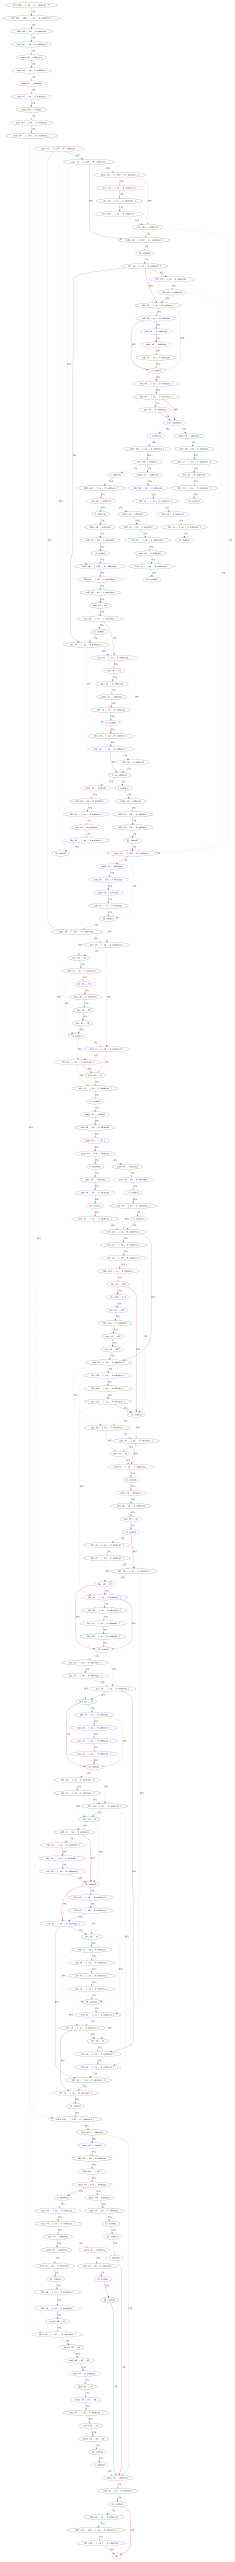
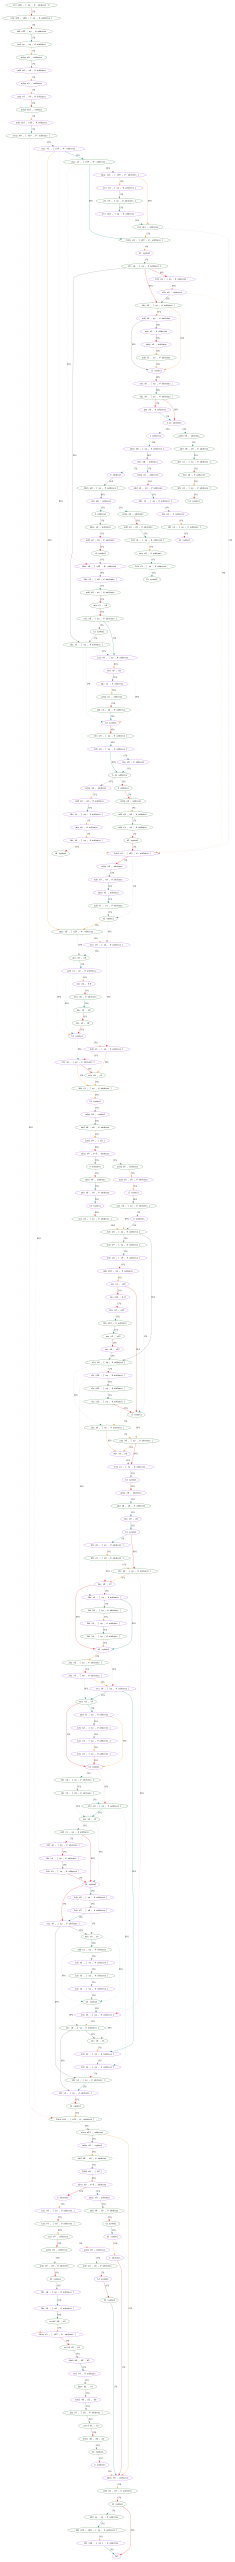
edge "stur w0 , [ x29 , #- address ]" -> "stur x1 , [ x29 , #- address ]": added, label "CFG"
